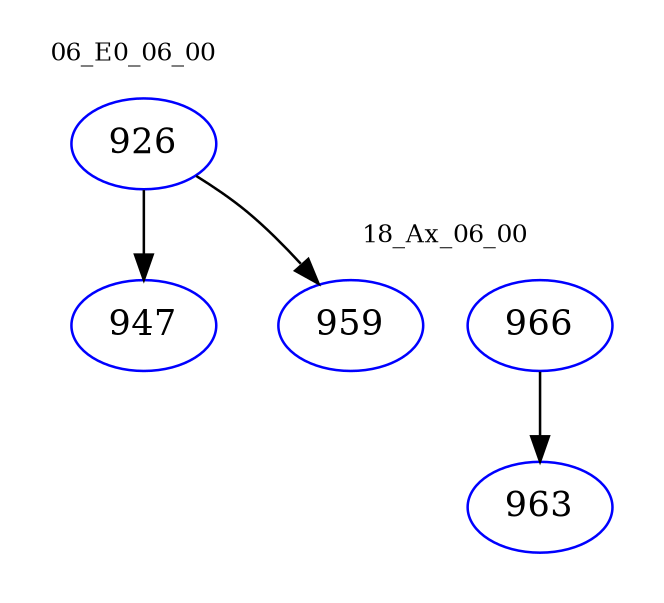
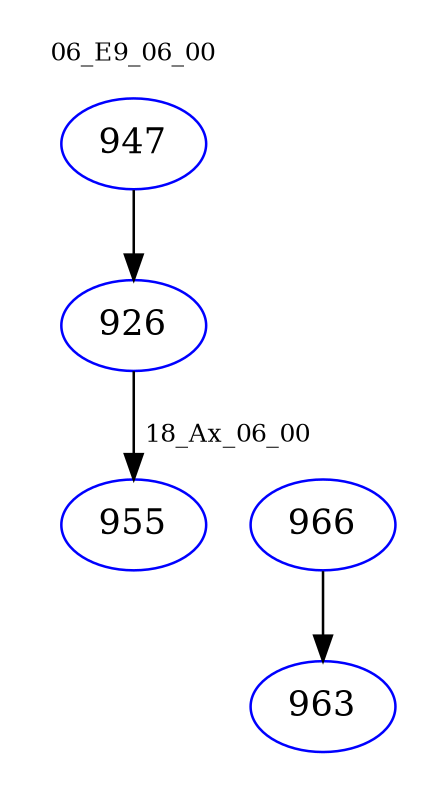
cluster "06_E0_06_00": label "06_E0_06_00" -> "06_E9_06_00"
edge "926" -> "947": reversed
node "959": label "959" -> "955"
